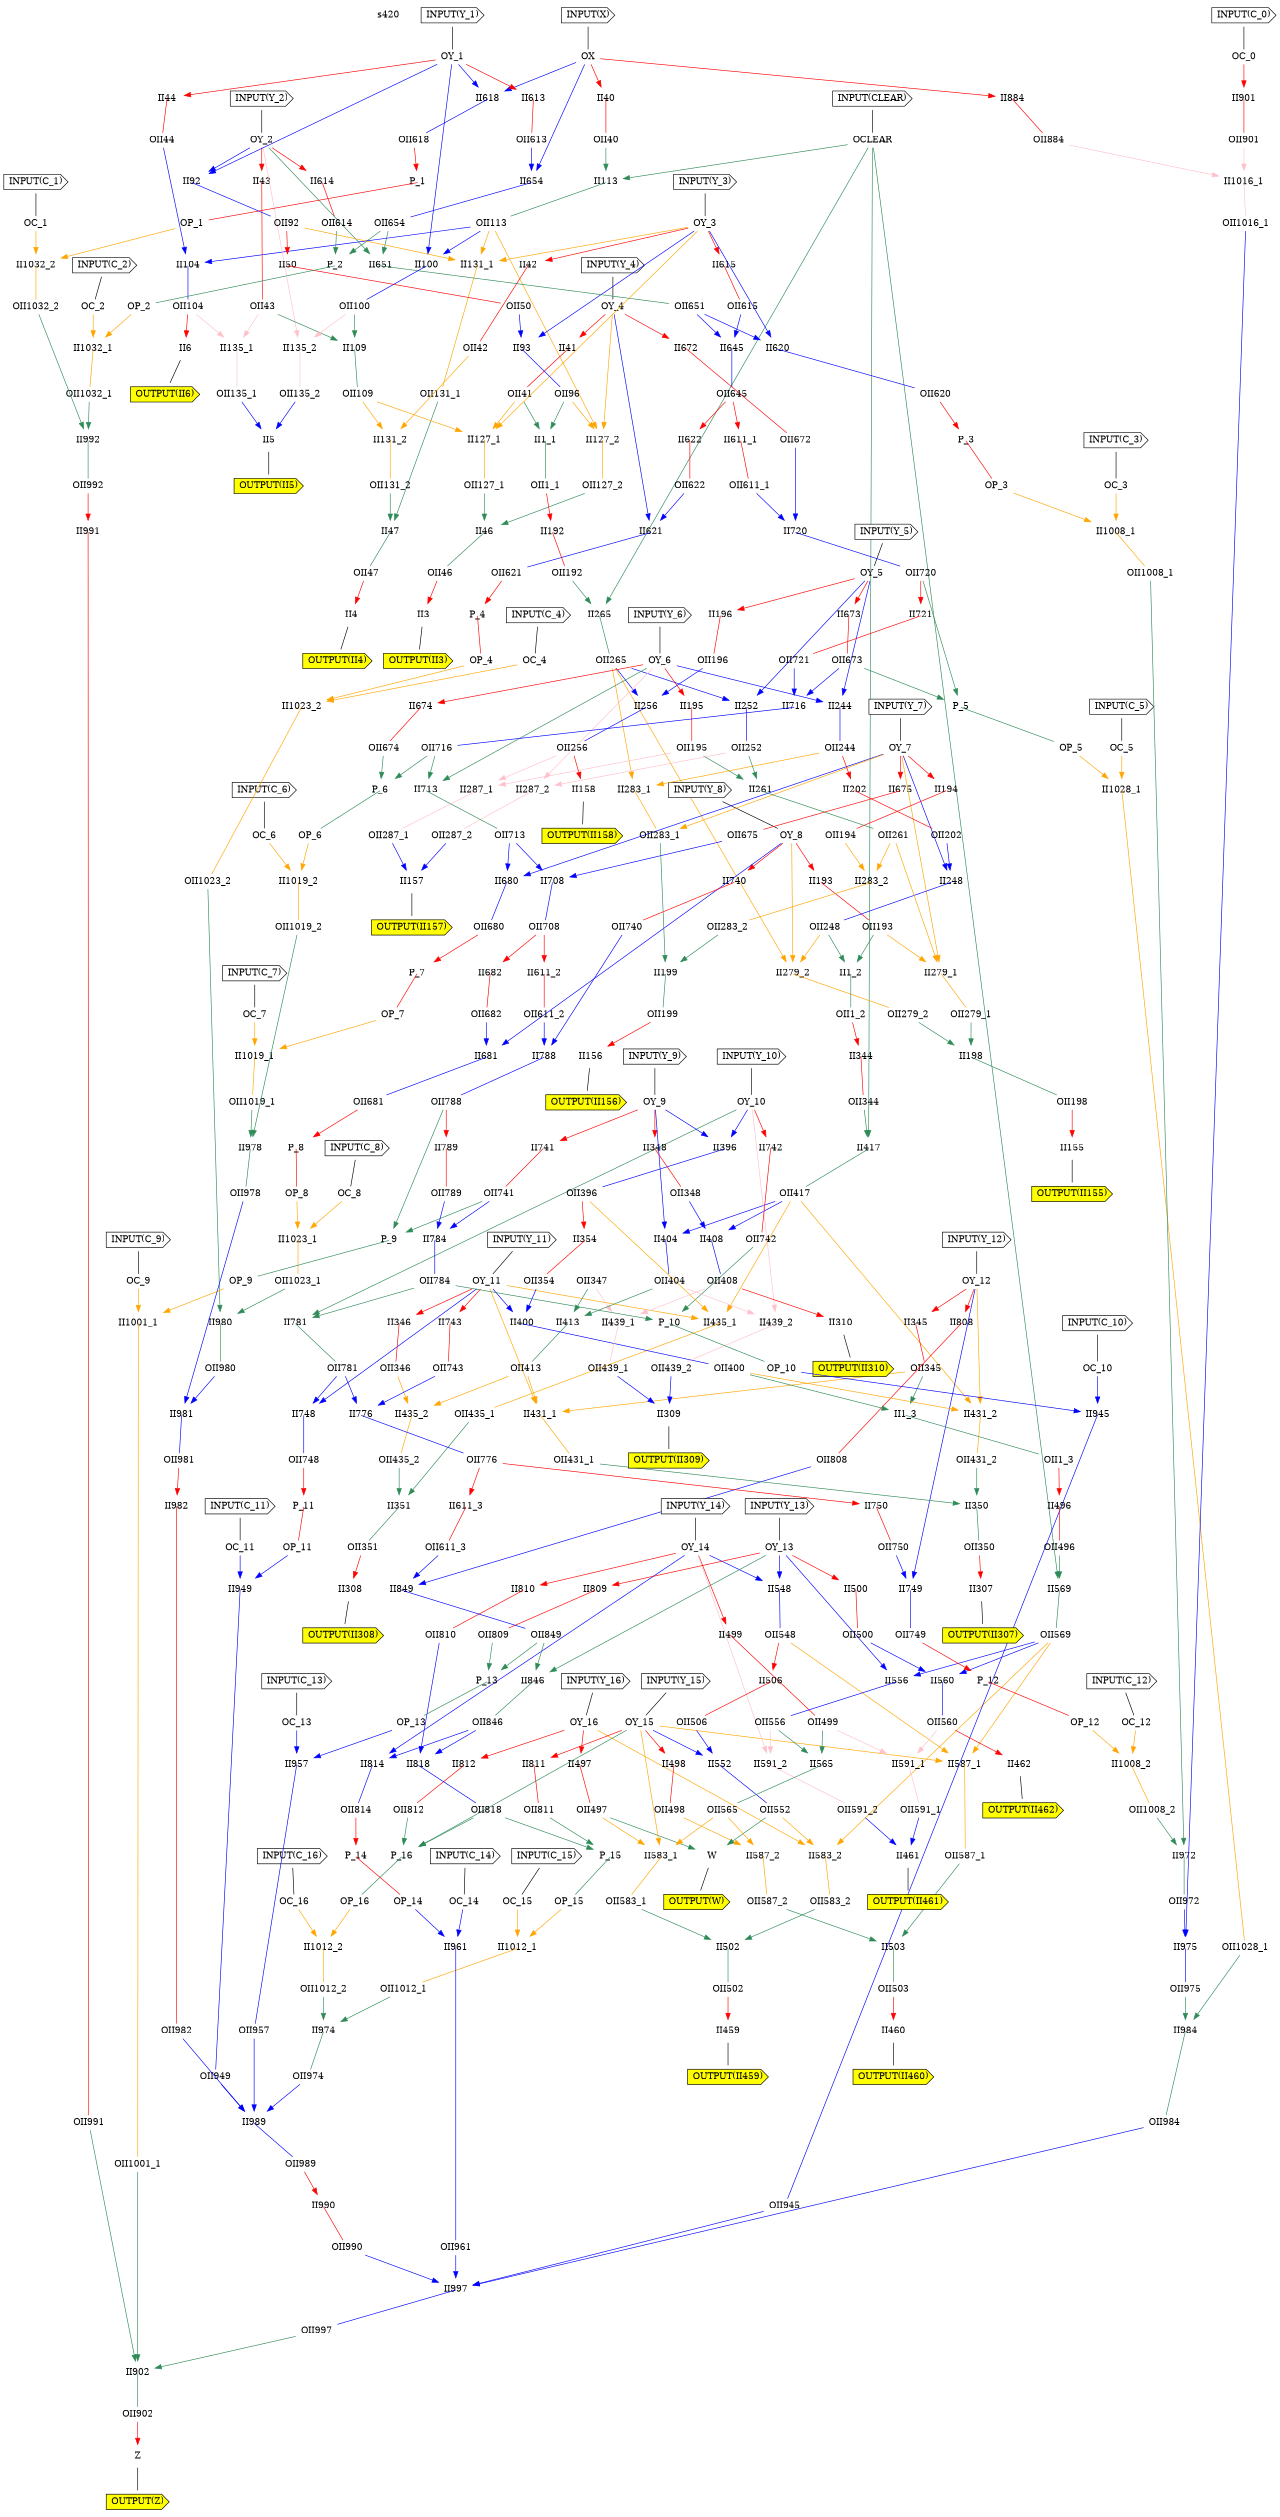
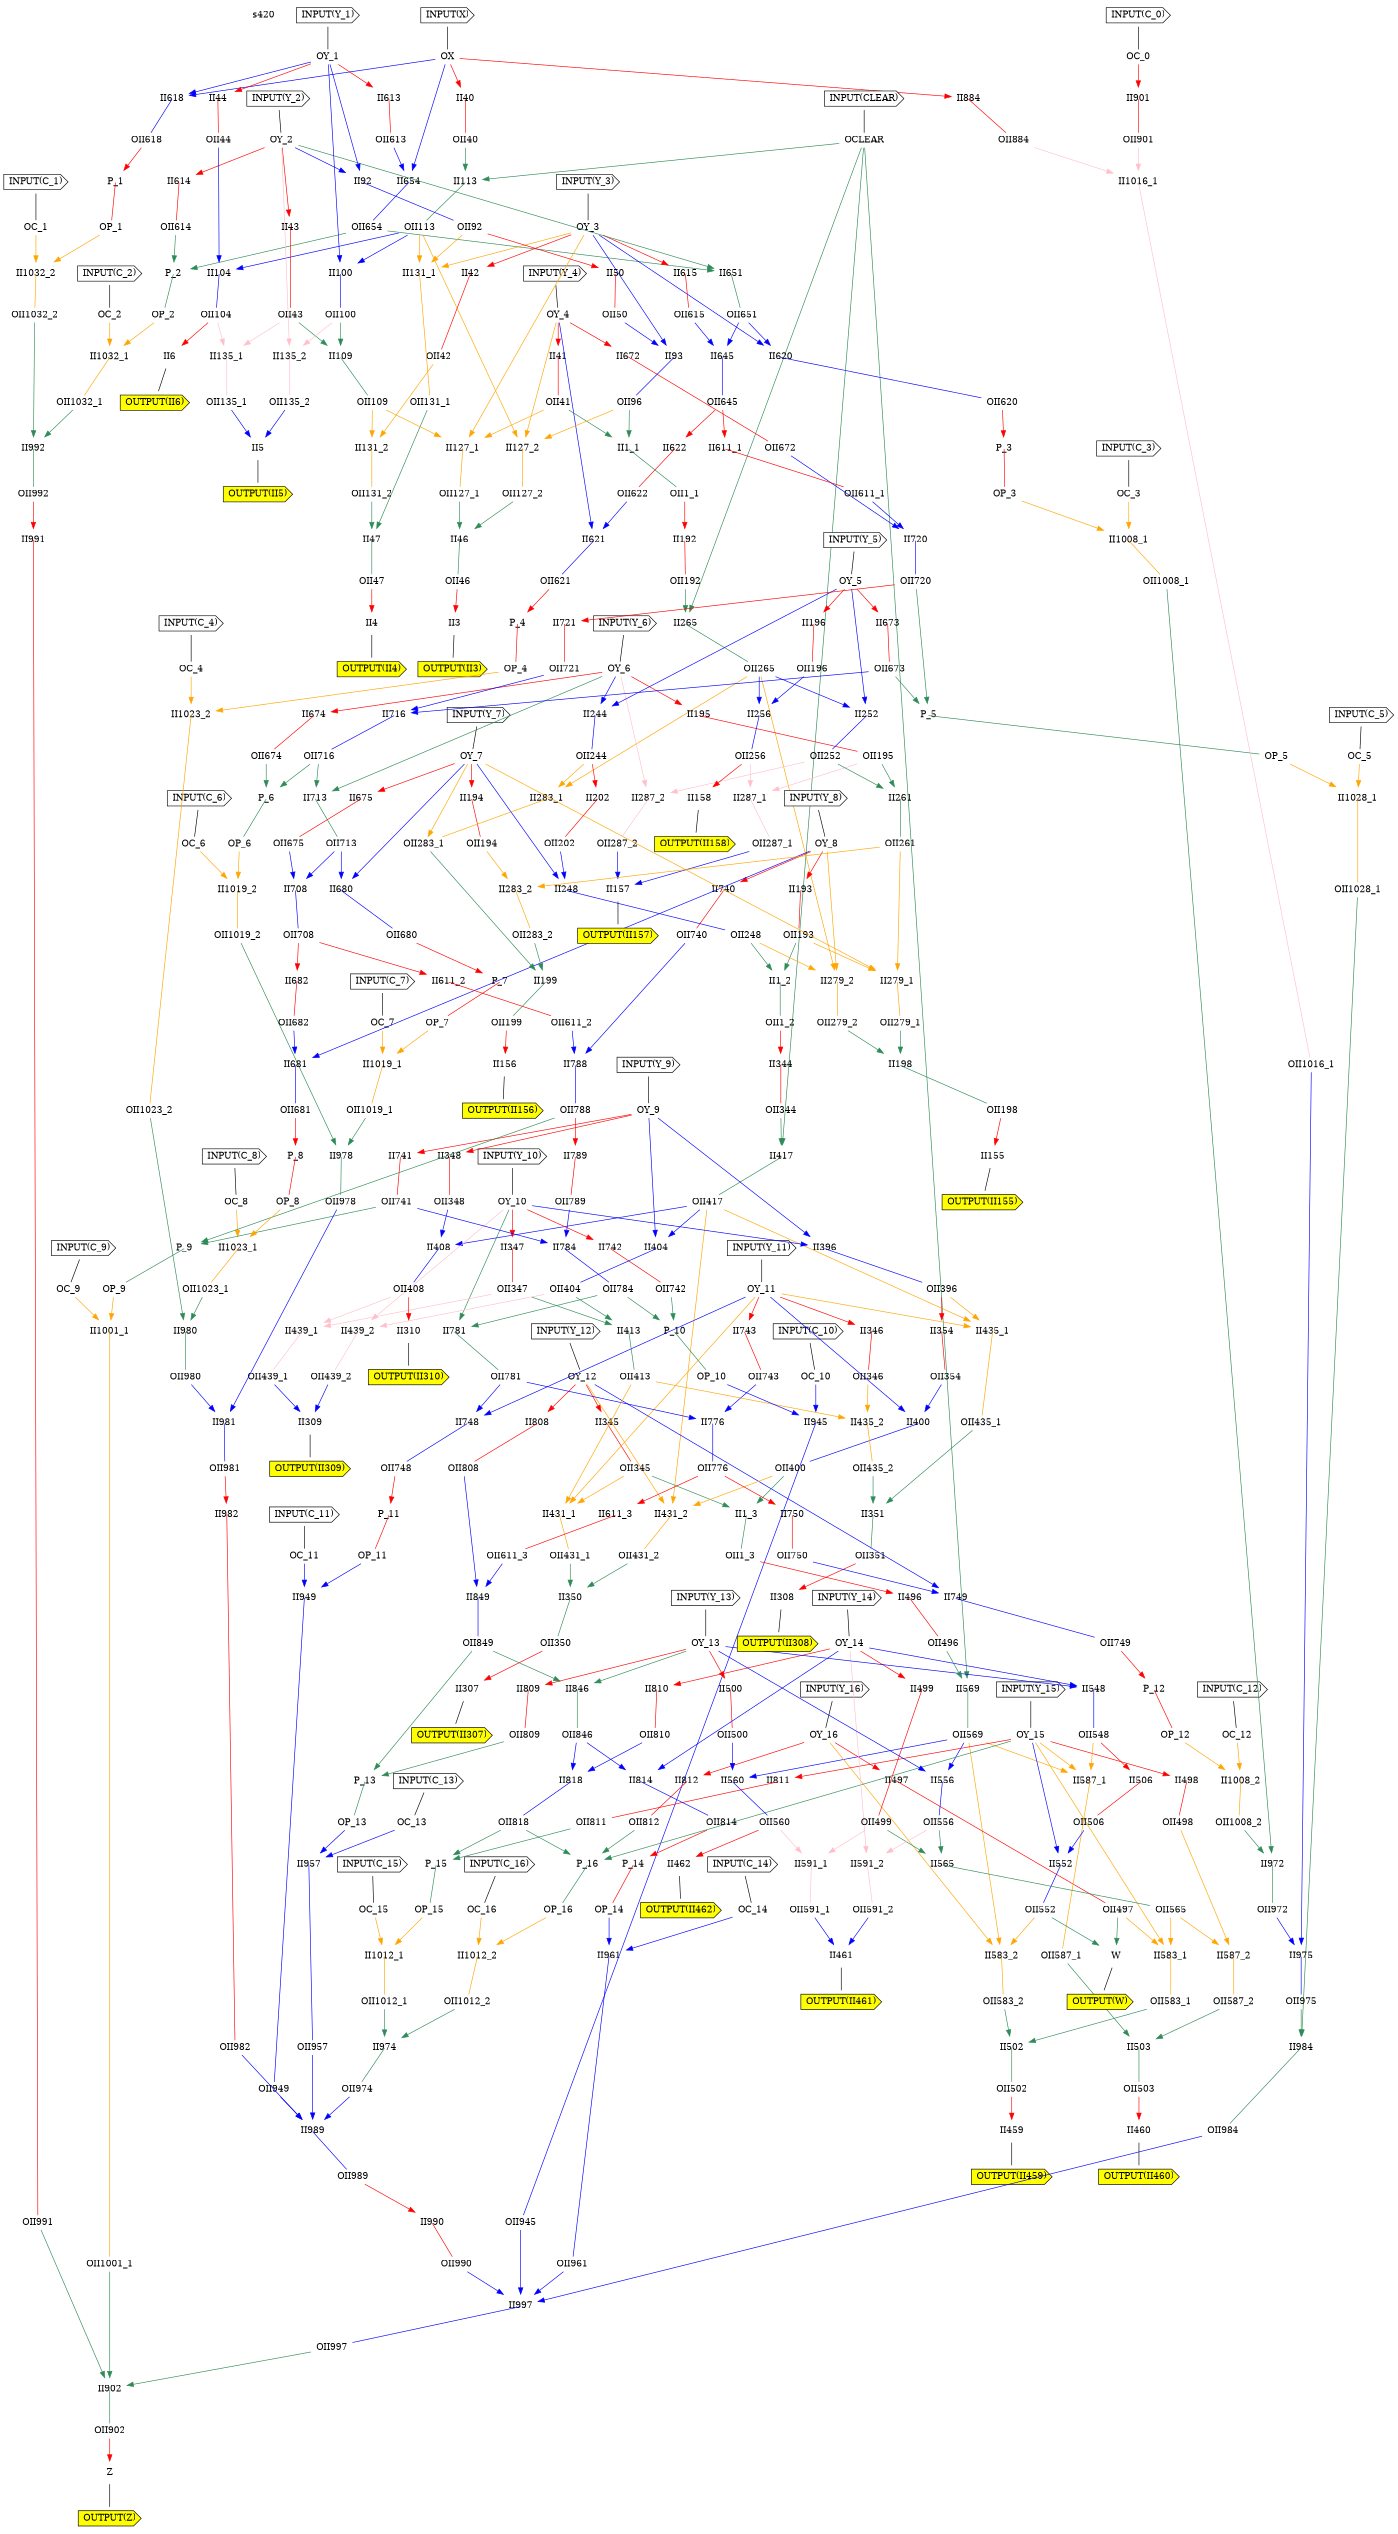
node "II347": added
